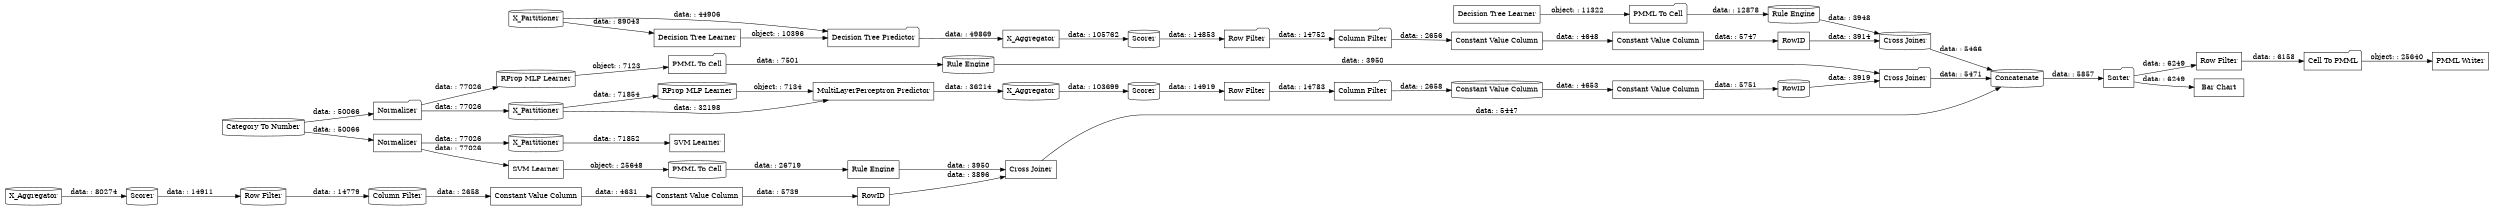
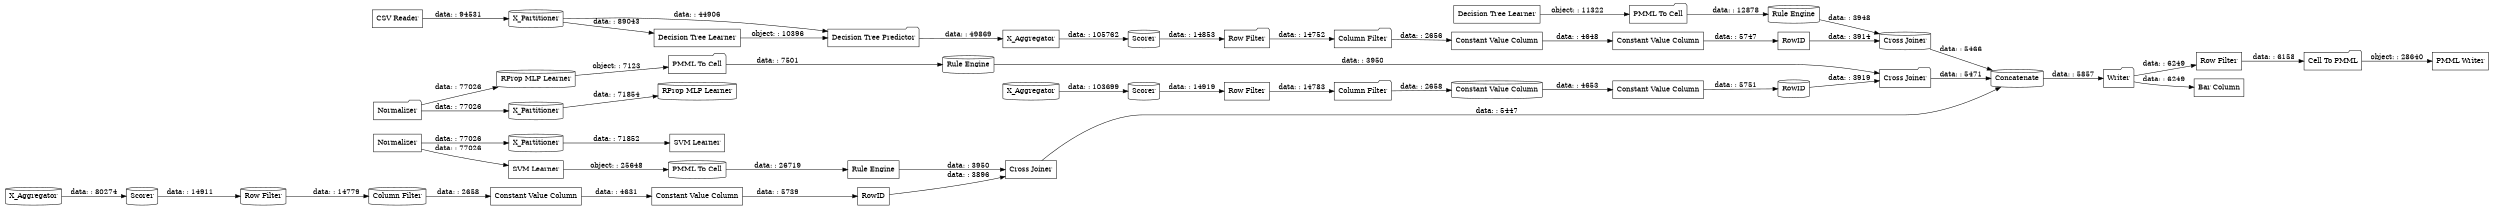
node "CSV Reader": added
edge "Cell To PMML" -> "PMML Writer": label "object: : 25640" -> "object: : 28640"
node "Sorter": label "Sorter" -> "Writer"
node "Bar Chart": label "Bar Chart" -> "Bar Column"
node "MultiLayerPerceptron Predictor": removed
node "Category To Number": removed
